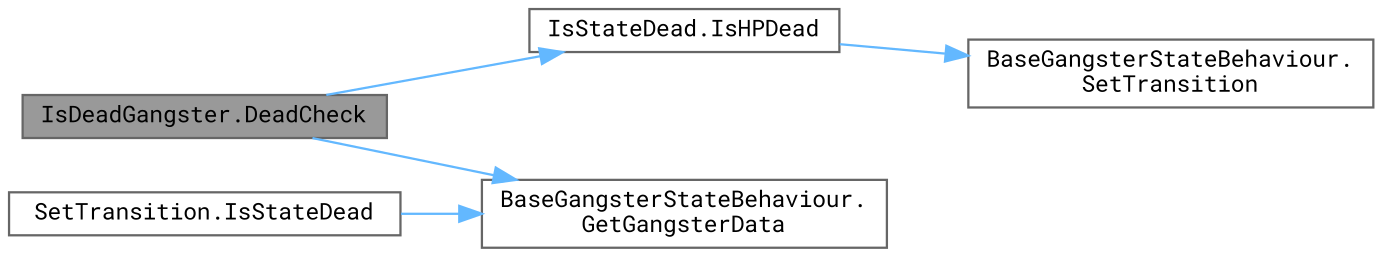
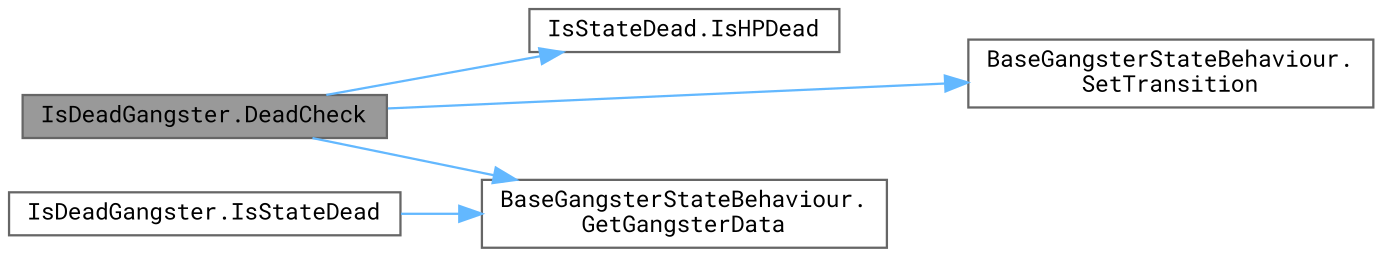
edge "IsStateDead.IsHPDead" -> "BaseGangsterStateBehaviour. SetTransition": now "IsDeadGangster.DeadCheck" -> "BaseGangsterStateBehaviour. SetTransition"
node "SetTransition.IsStateDead": label "SetTransition.IsStateDead" -> "IsDeadGangster.IsStateDead"
